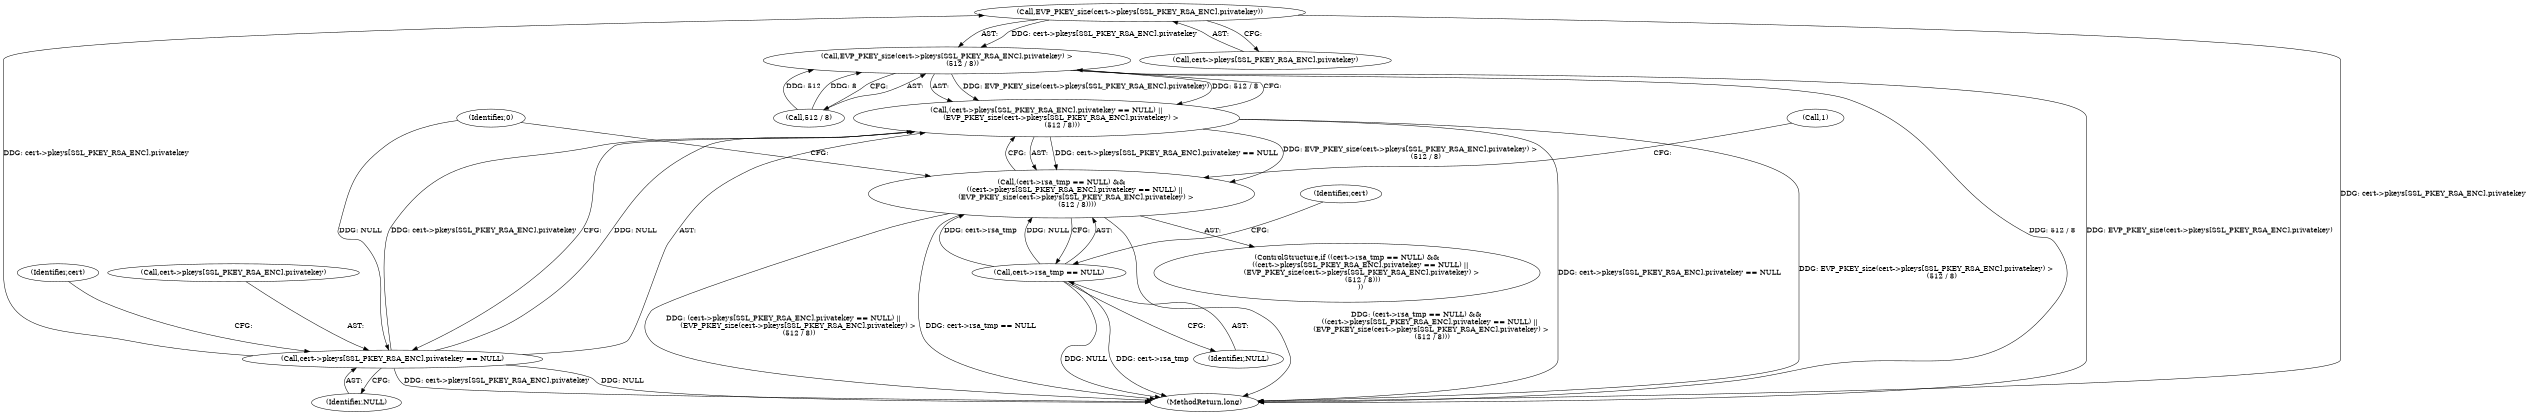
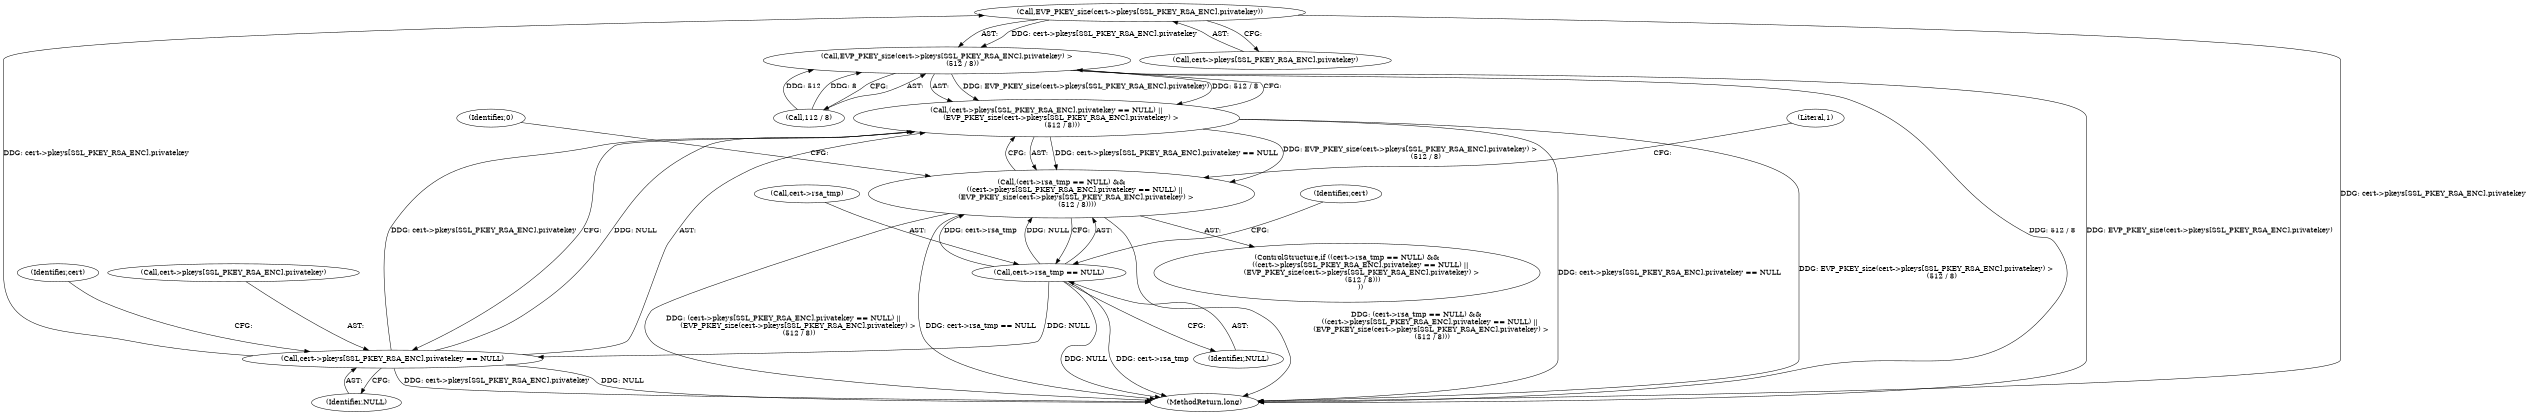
node "(Call,512 / 8)": label "(Call,512 / 8)" -> "(Call,112 / 8)"
node "(Call,1)": label "(Call,1)" -> "(Literal,1)"
node "(Call,cert->rsa_tmp)": added
edge "(Identifier,0)" -> "(Call,cert->pkeys[SSL_PKEY_RSA_ENC].privatekey == NULL)": now "(Call,cert->rsa_tmp == NULL)" -> "(Call,cert->pkeys[SSL_PKEY_RSA_ENC].privatekey == NULL)"
